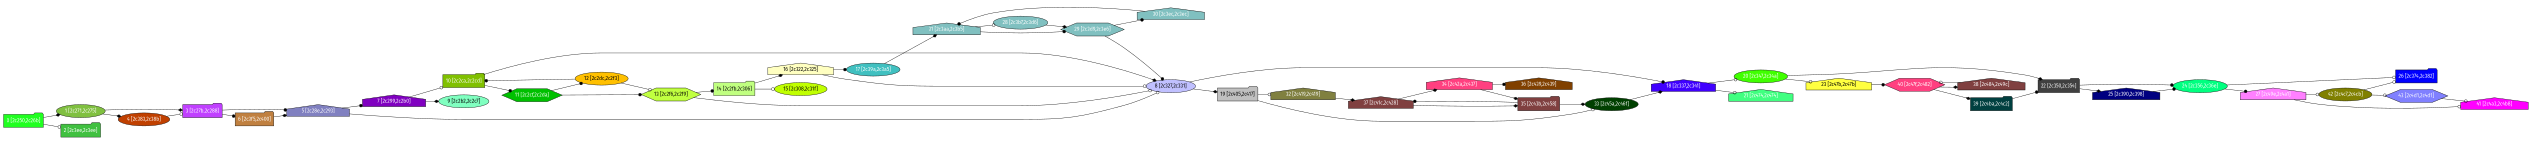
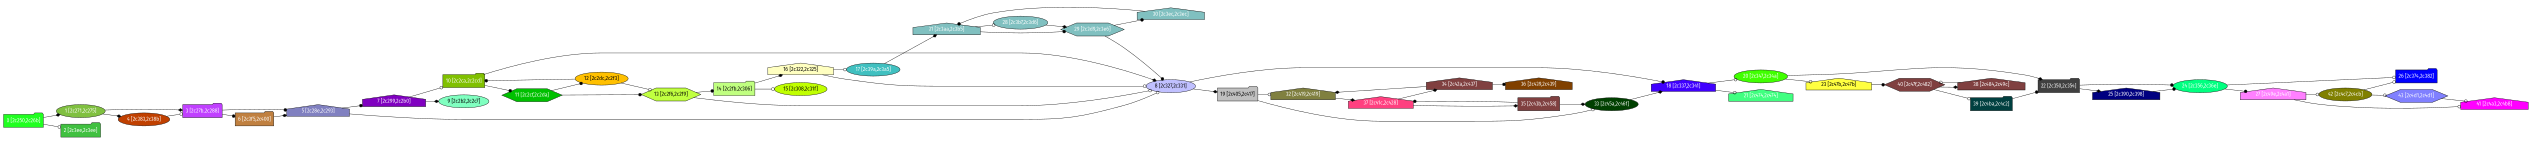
edge "16 [2c322,2c325]" -> "17 [2c39a,2c3a5]": arrowhead dot -> odot
node "34 [2c42a,2c437]": fillcolor #ff4080 -> #804040
node "40 [2c47f,2c482]": fillcolor #ff4080 -> #804040
edge "34 [2c42a,2c437]" -> "35 [2c43b,2c458]": now "34 [2c42a,2c437]" -> "32 [2c419,2c419]"
edge "40 [2c47f,2c482]" -> "39 [2c4ba,2c4c2]": arrowhead diamond -> odot
node "37 [2c41c,2c428]": fillcolor #804040 -> #ff4080
